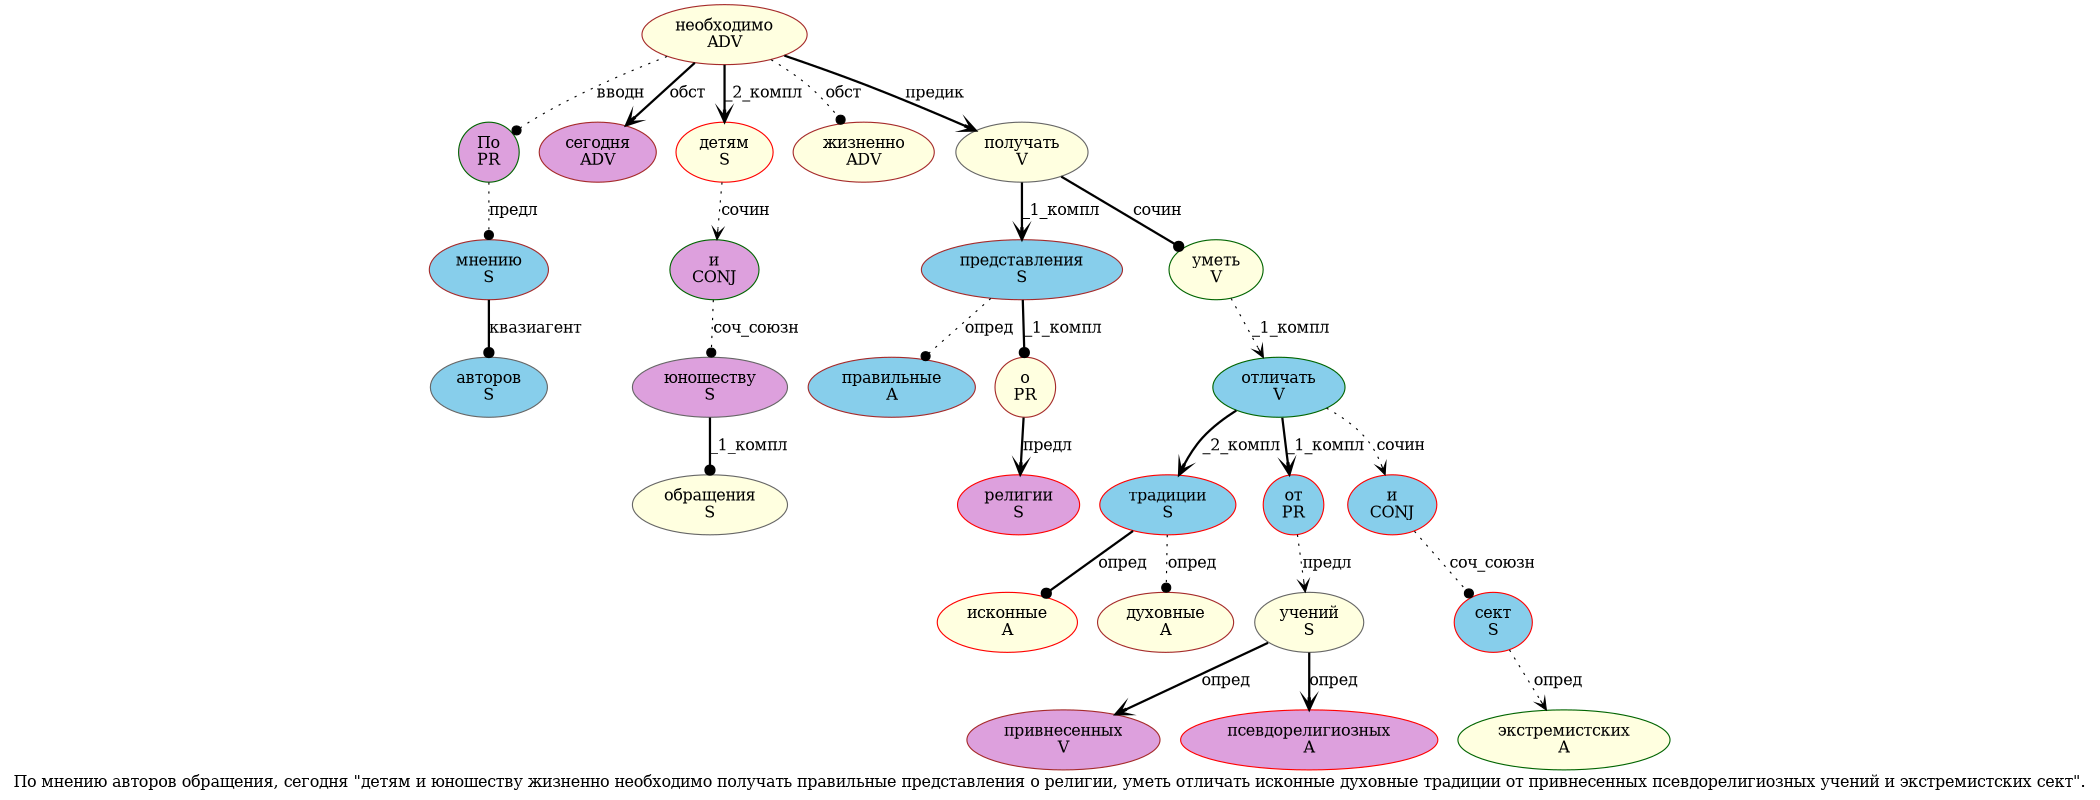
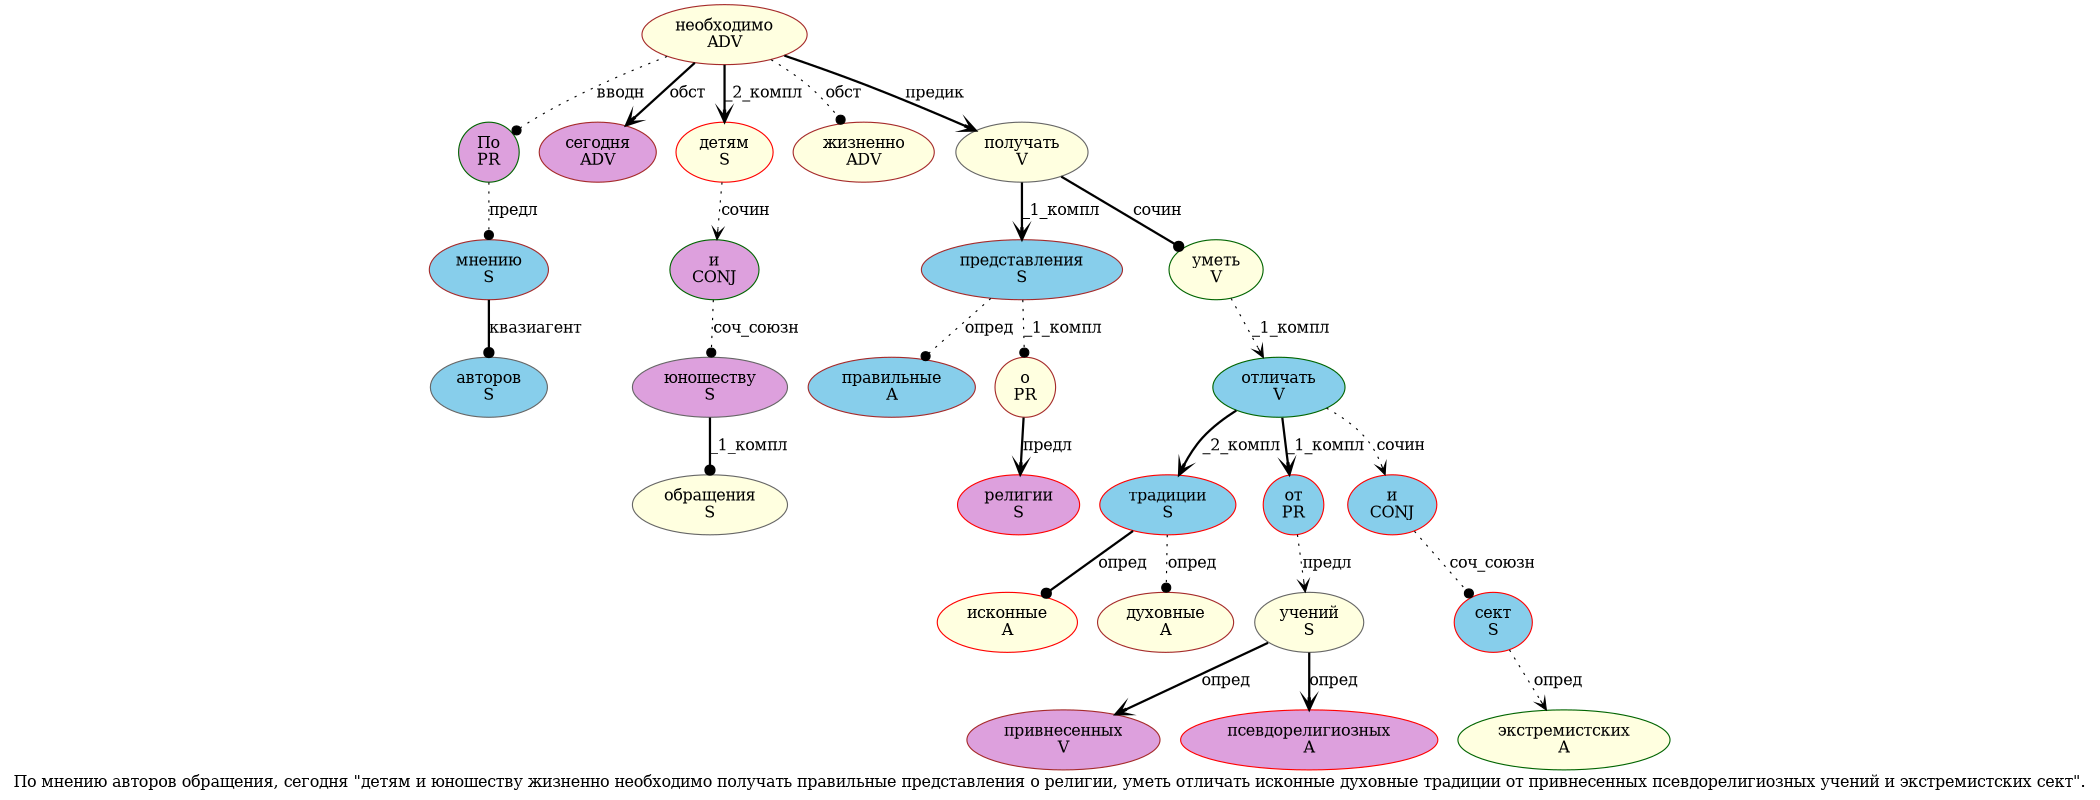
edge "представления S" -> "о PR": style bold -> dotted
